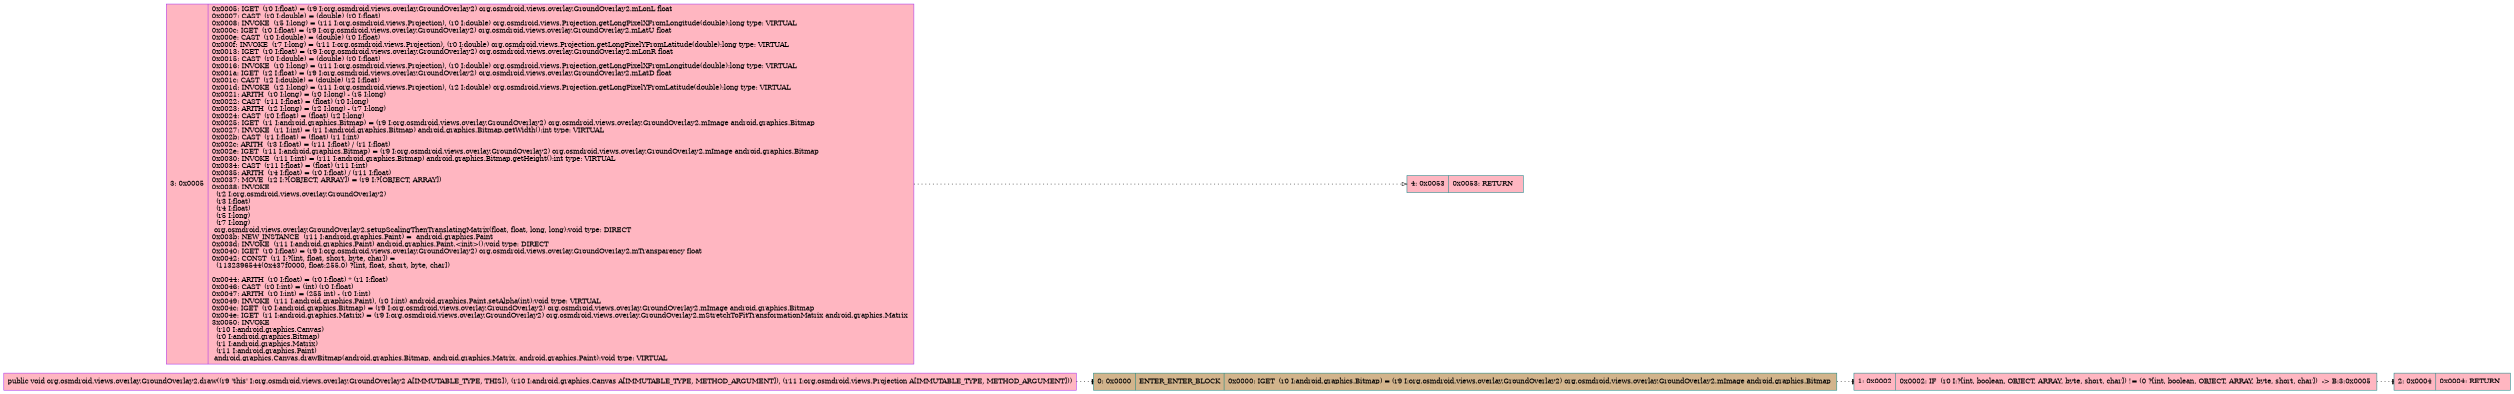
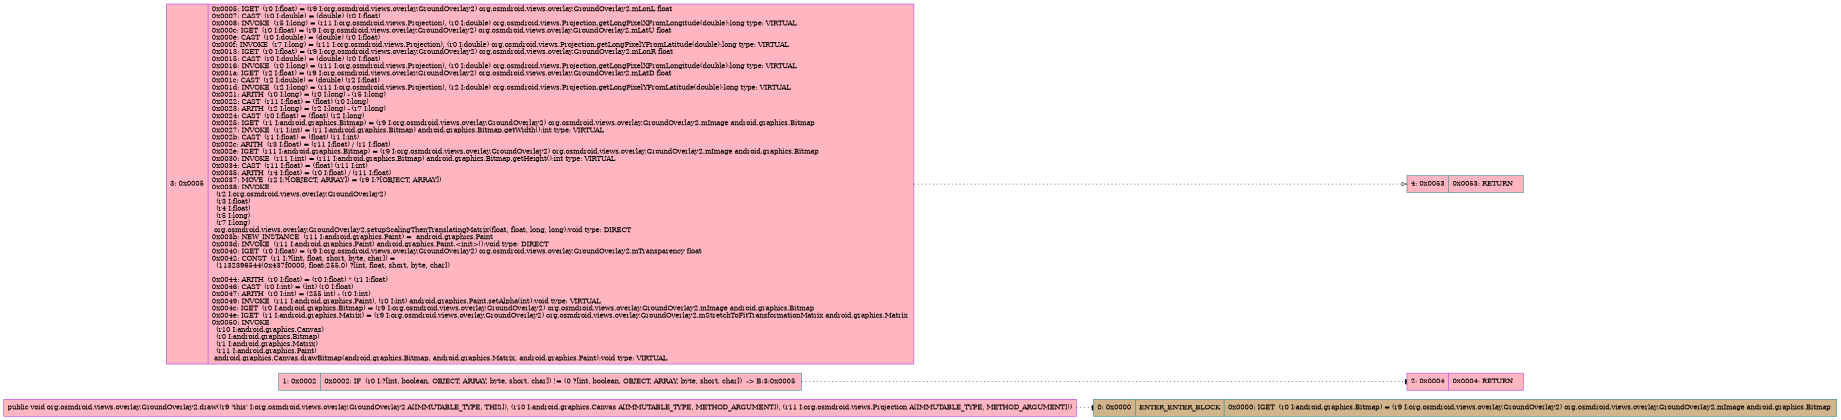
node "3: 0x0005": text "3x0050: INVOKE" -> "0x0050: INVOKE"
edge "0: 0x0000" -> "1: 0x0002": removed
node "2: 0x0004": color teal -> purple
